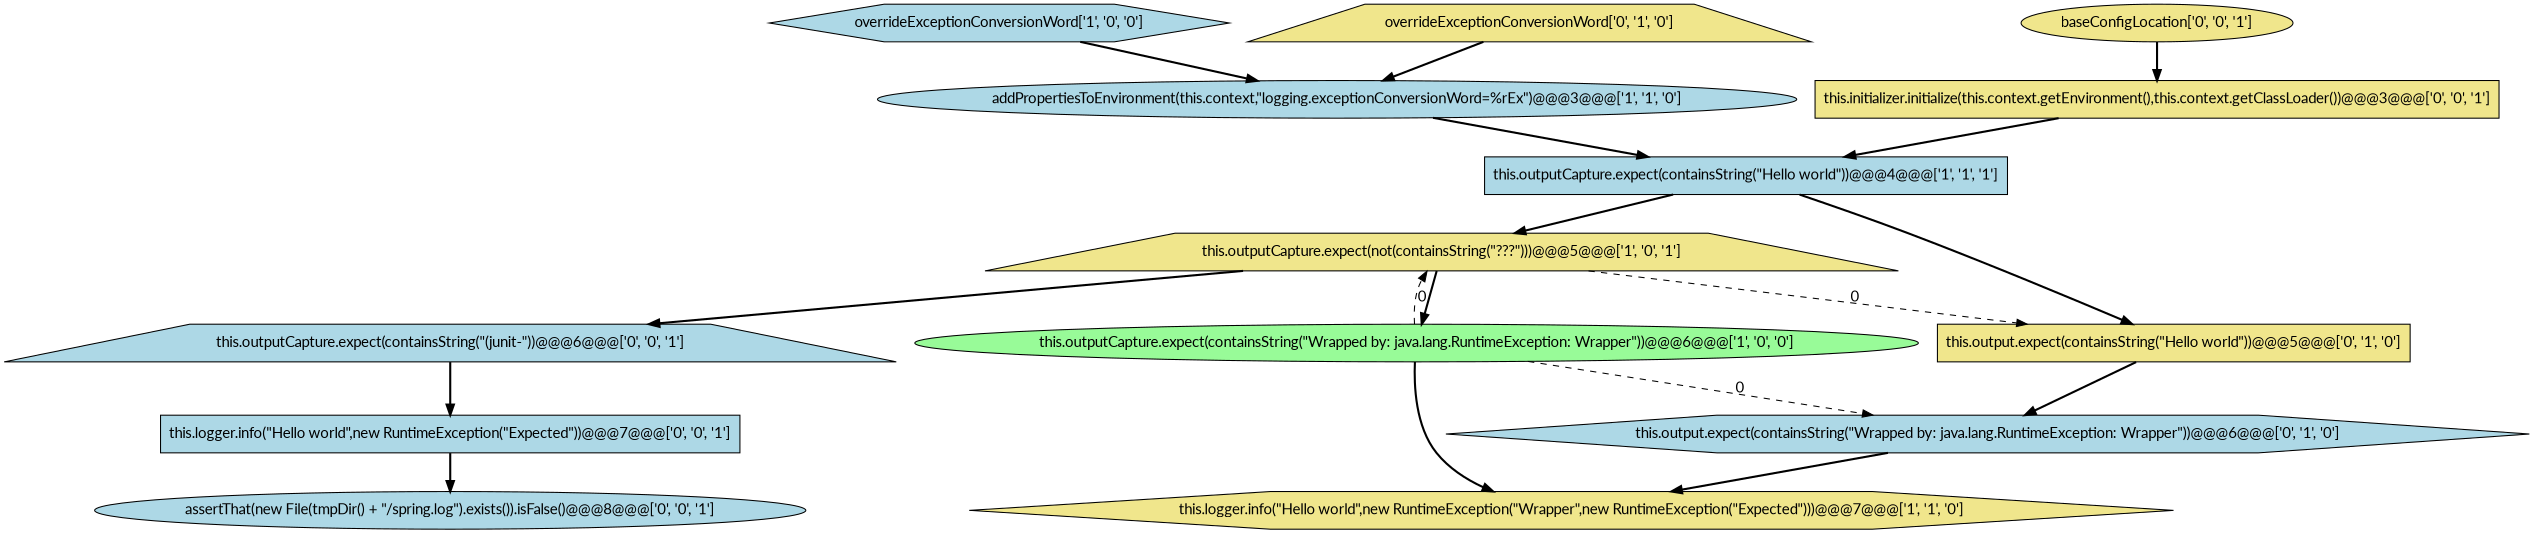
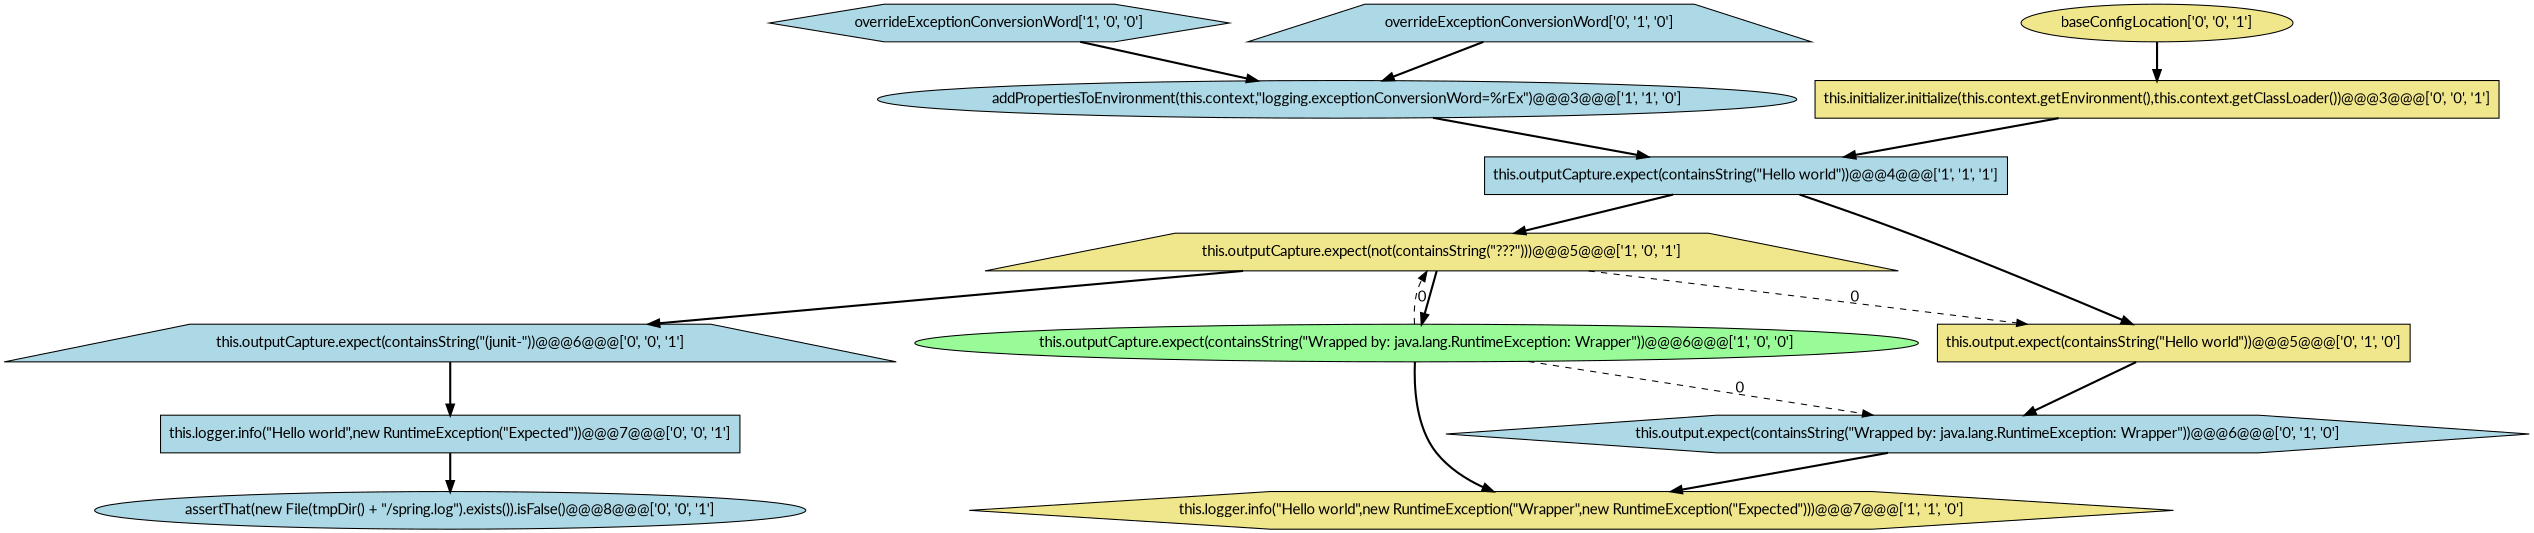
node "overrideExceptionConversionWord['0', '1', '0']": fillcolor khaki -> lightblue
